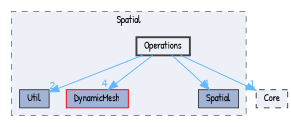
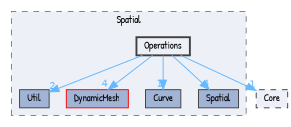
node "Curve": added
